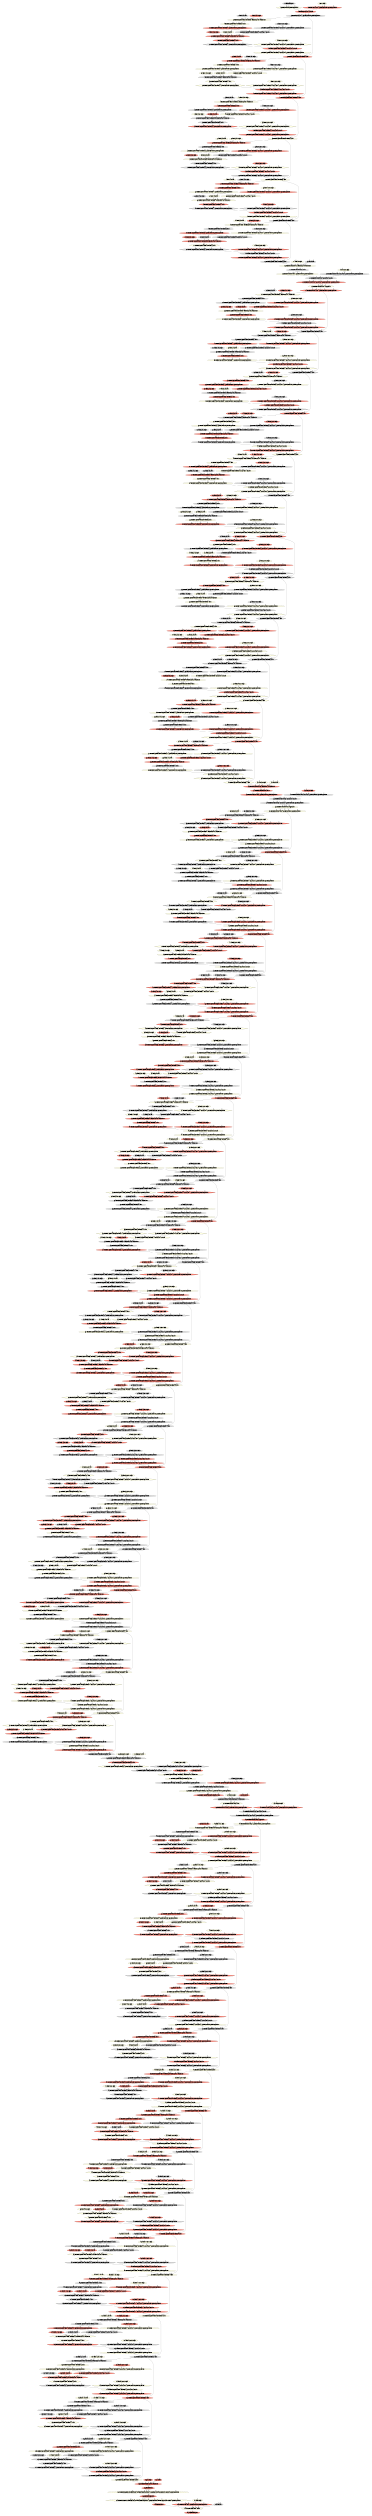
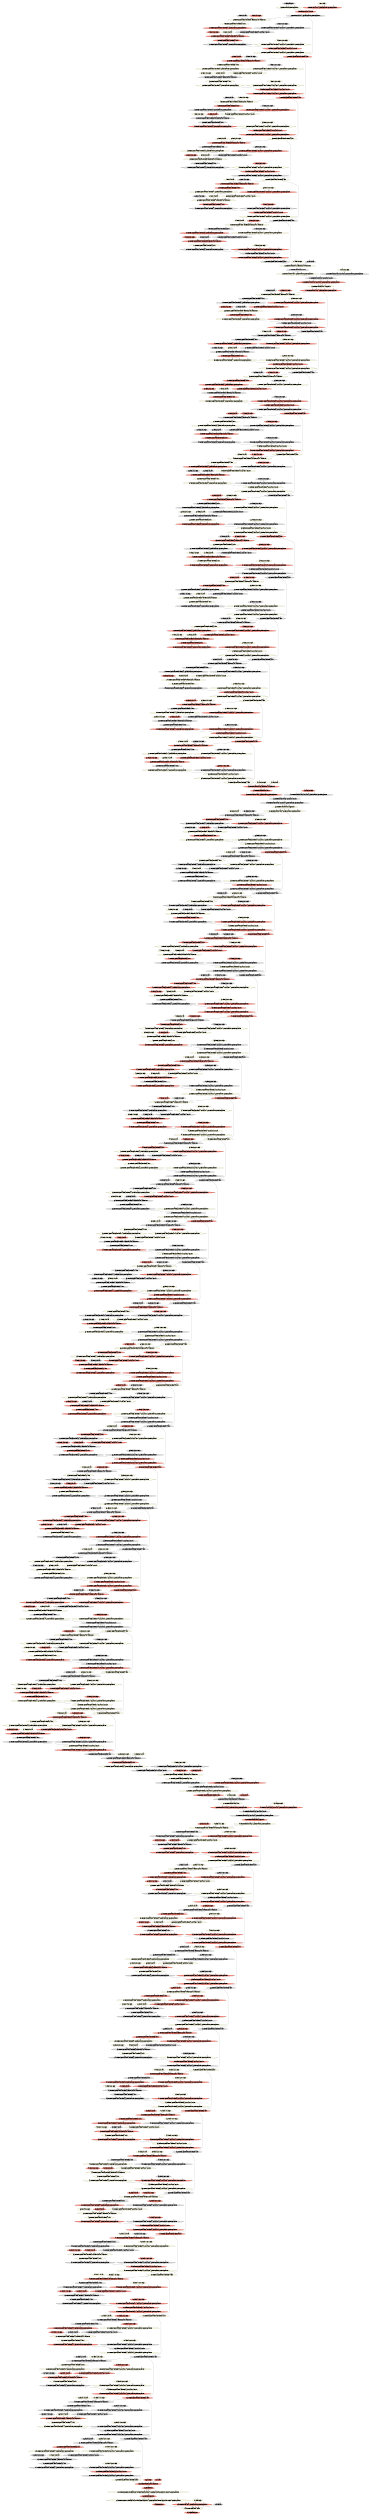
node "134 dense2.0.bn2.bias": fillcolor salmon -> lightgrey
